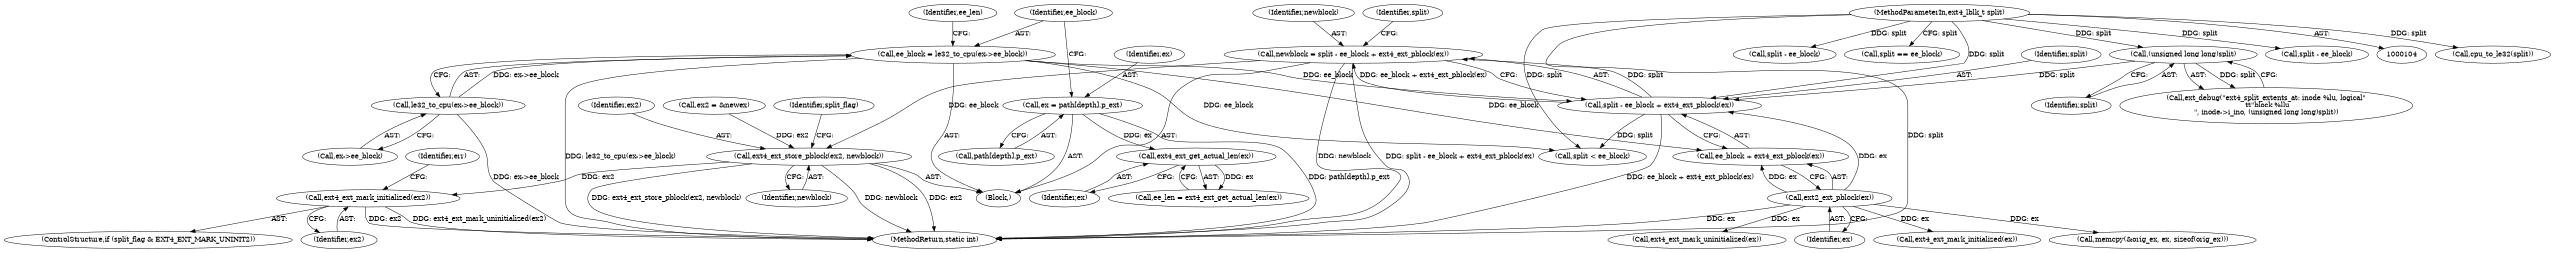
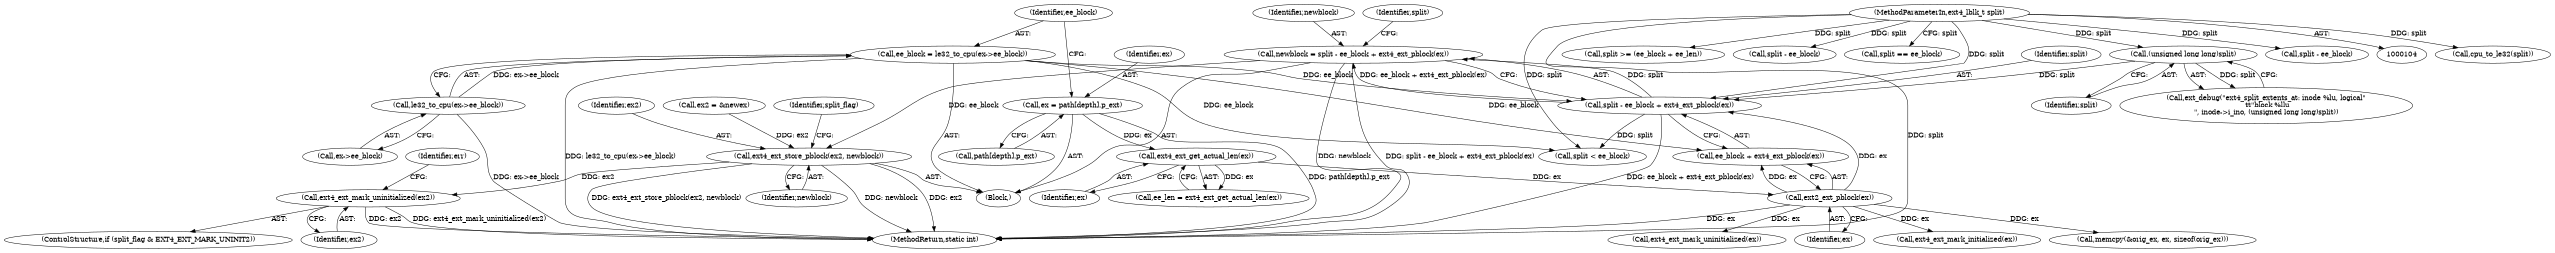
node "(Identifier,ee_len)": removed
node "(Call,split >= (ee_block + ee_len))": added
edge "(Call,ext4_ext_get_actual_len(ex))" -> "(Call,ext2_ext_pblock(ex))": added, label "DDG: ex"
node "(Call,ext4_ext_mark_initialized(ex2))": label "(Call,ext4_ext_mark_initialized(ex2))" -> "(Call,ext4_ext_mark_uninitialized(ex2))"
